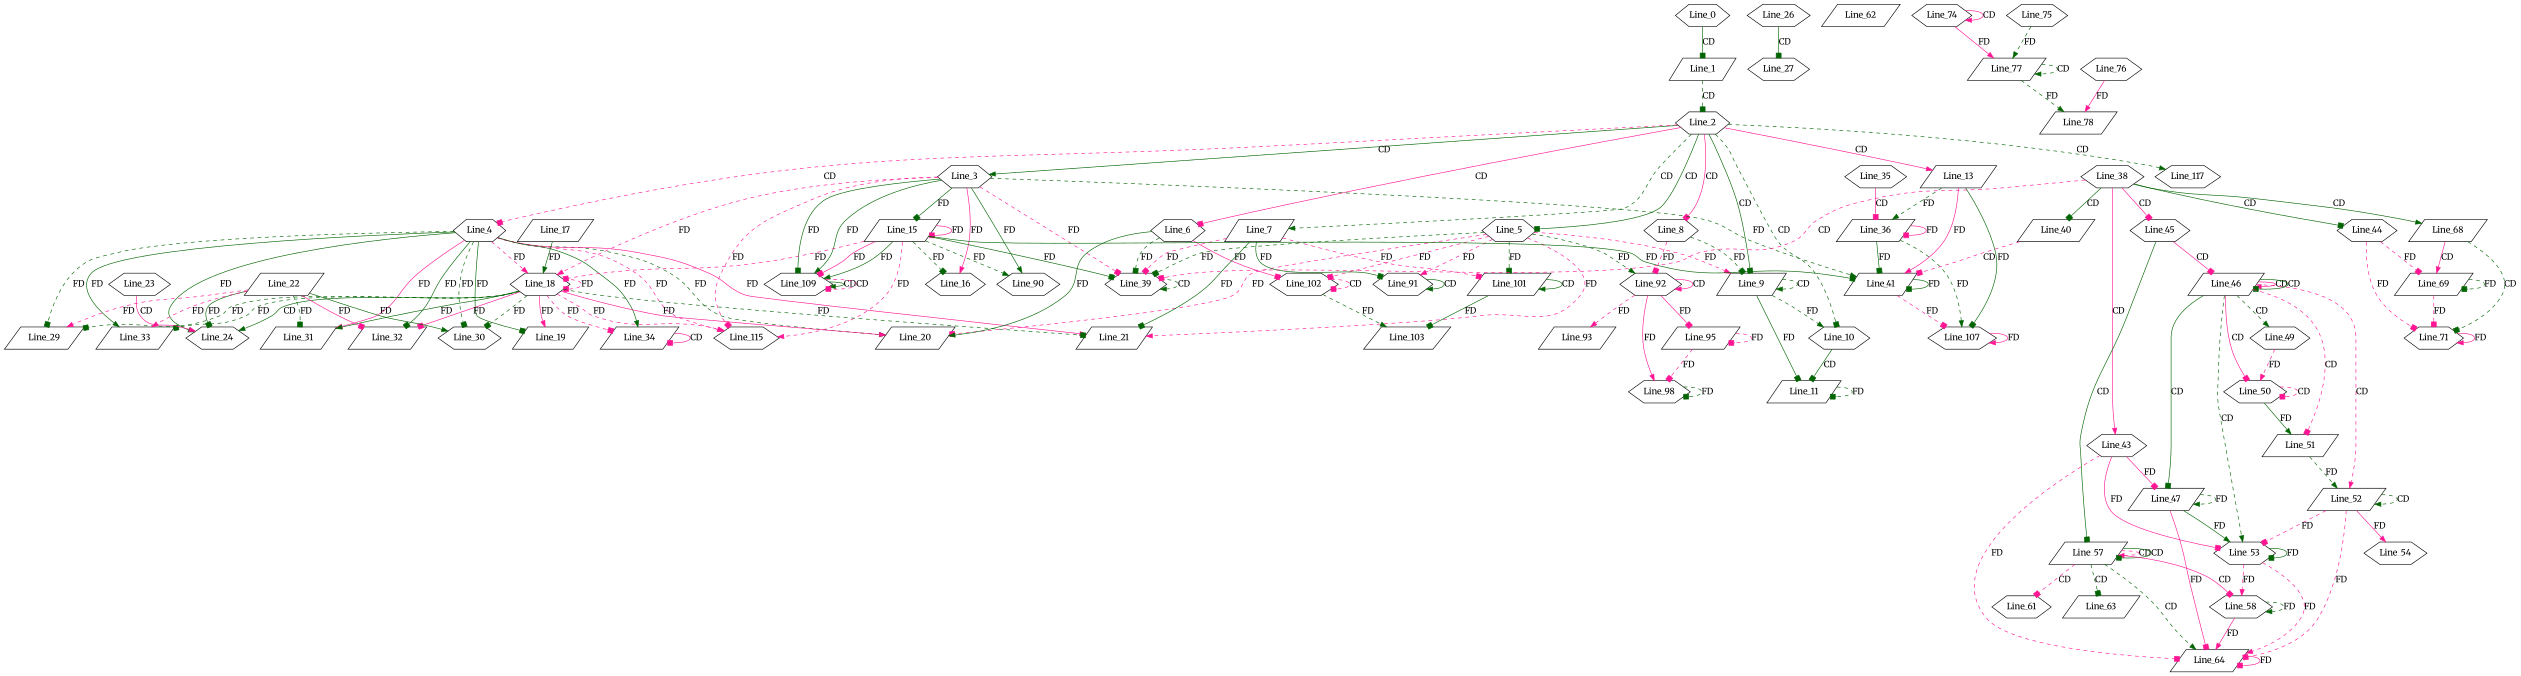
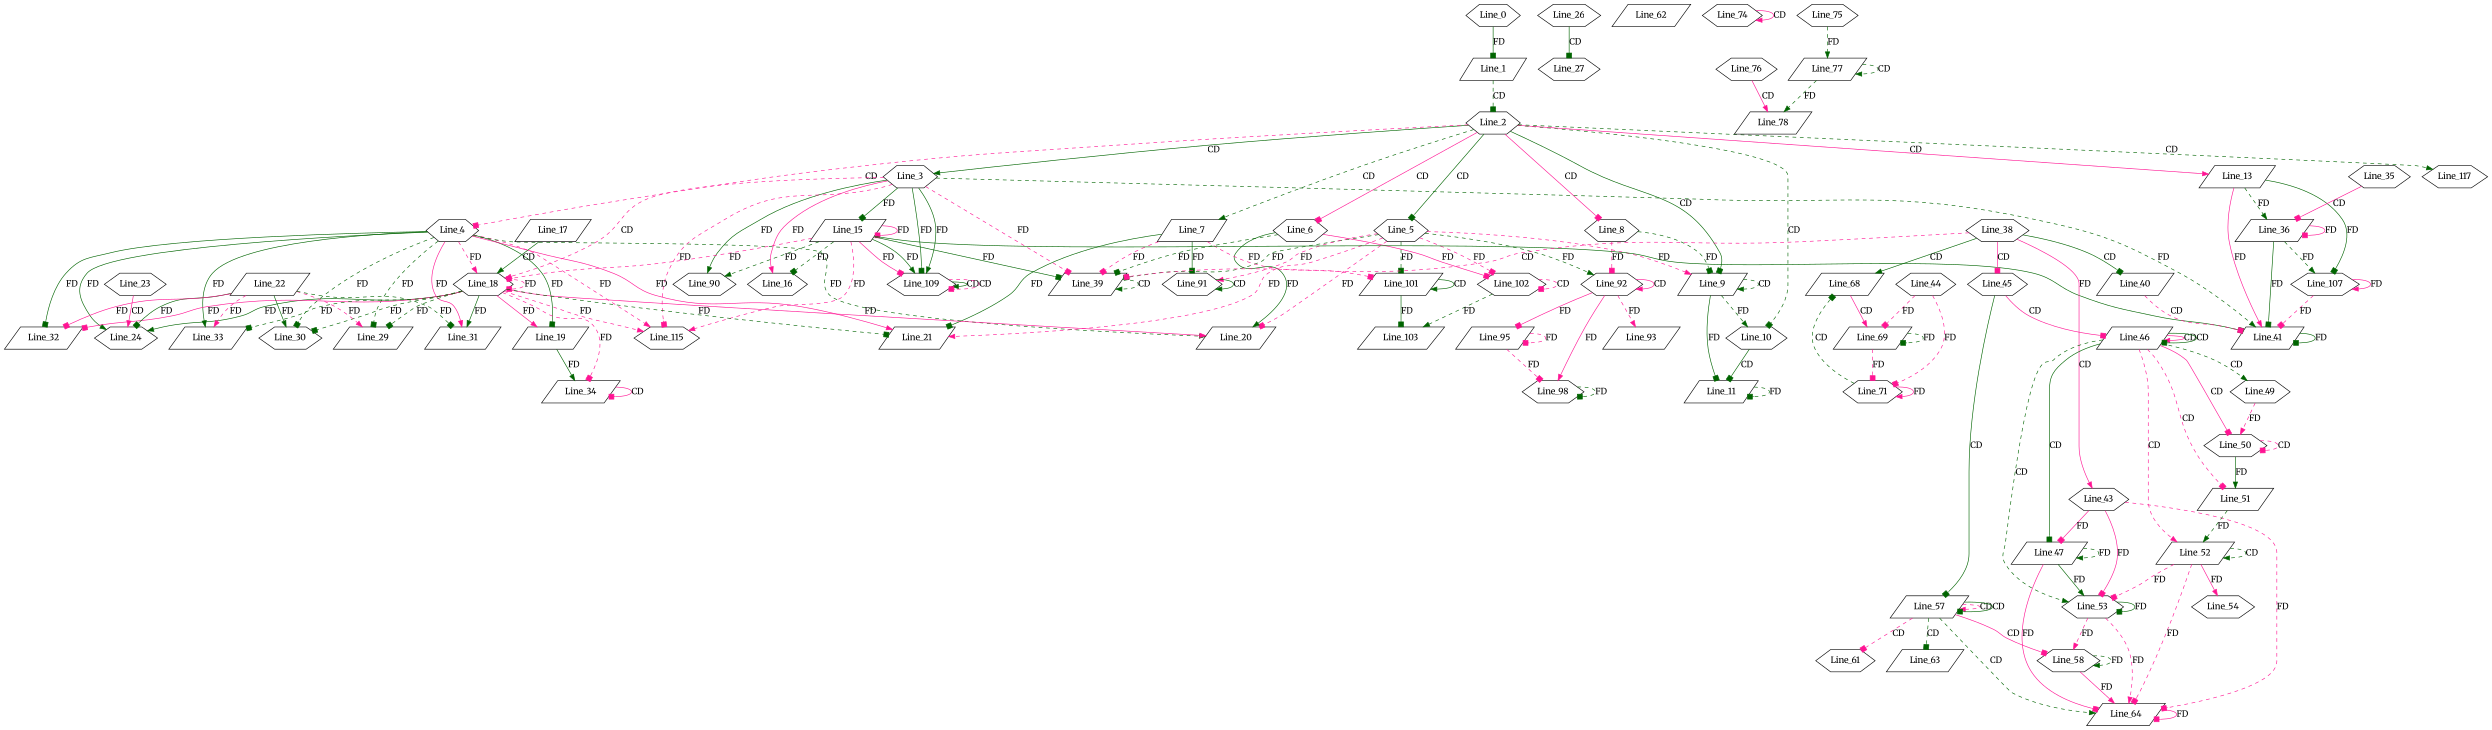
edge "Line_74" -> "Line_77": removed, label "FD"
edge "Line_0" -> "Line_1": label "CD" -> "FD"
edge "Line_76" -> "Line_78": label "FD" -> "CD"
edge "Line_38" -> "Line_44": removed, label "CD"
edge "Line_3" -> "Line_18": label "FD" -> "CD"
edge "Line_17" -> "Line_18": label "FD" -> "CD"
edge "Line_4" -> "Line_34": now "Line_19" -> "Line_34"
node "Line_39": shape hexagon -> parallelogram
edge "Line_68" -> "Line_71": reversed
edge "Line_41" -> "Line_107": reversed
edge "Line_18" -> "Line_24": label "CD" -> "FD"
